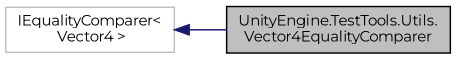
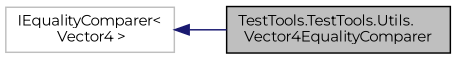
node "UnityEngine.TestTools.Utils. Vector4EqualityComparer": label "UnityEngine.TestTools.Utils. Vector4EqualityComparer" -> "TestTools.TestTools.Utils. Vector4EqualityComparer"
